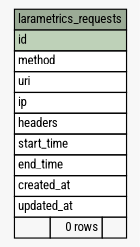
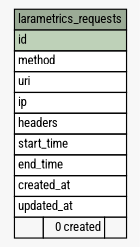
node "larametrics_requests": text "0 rows" -> "0 created"
